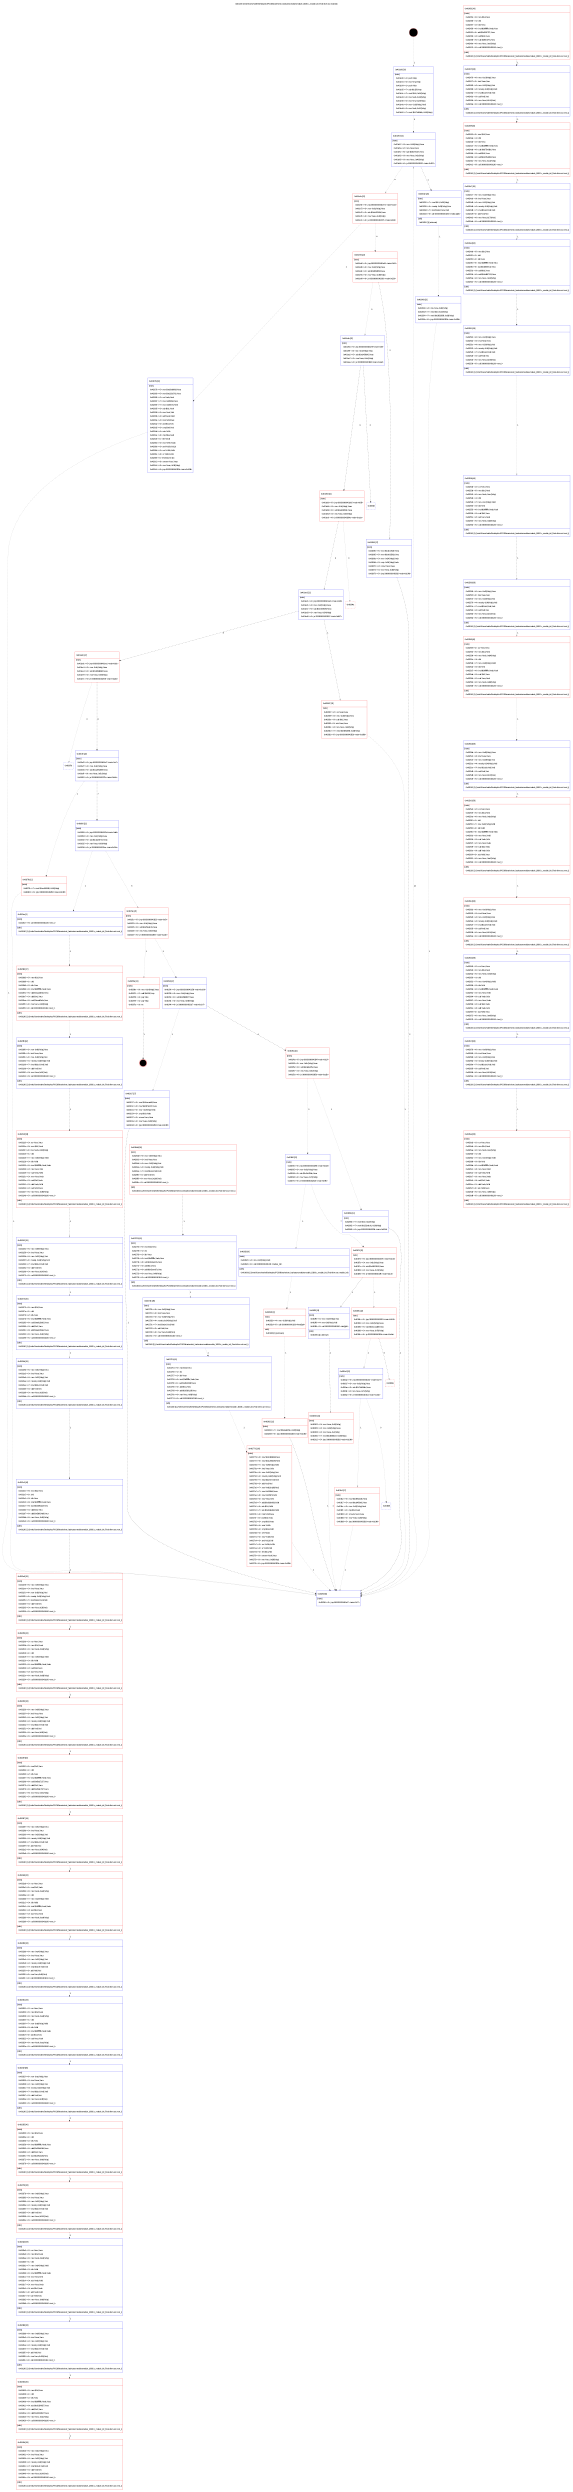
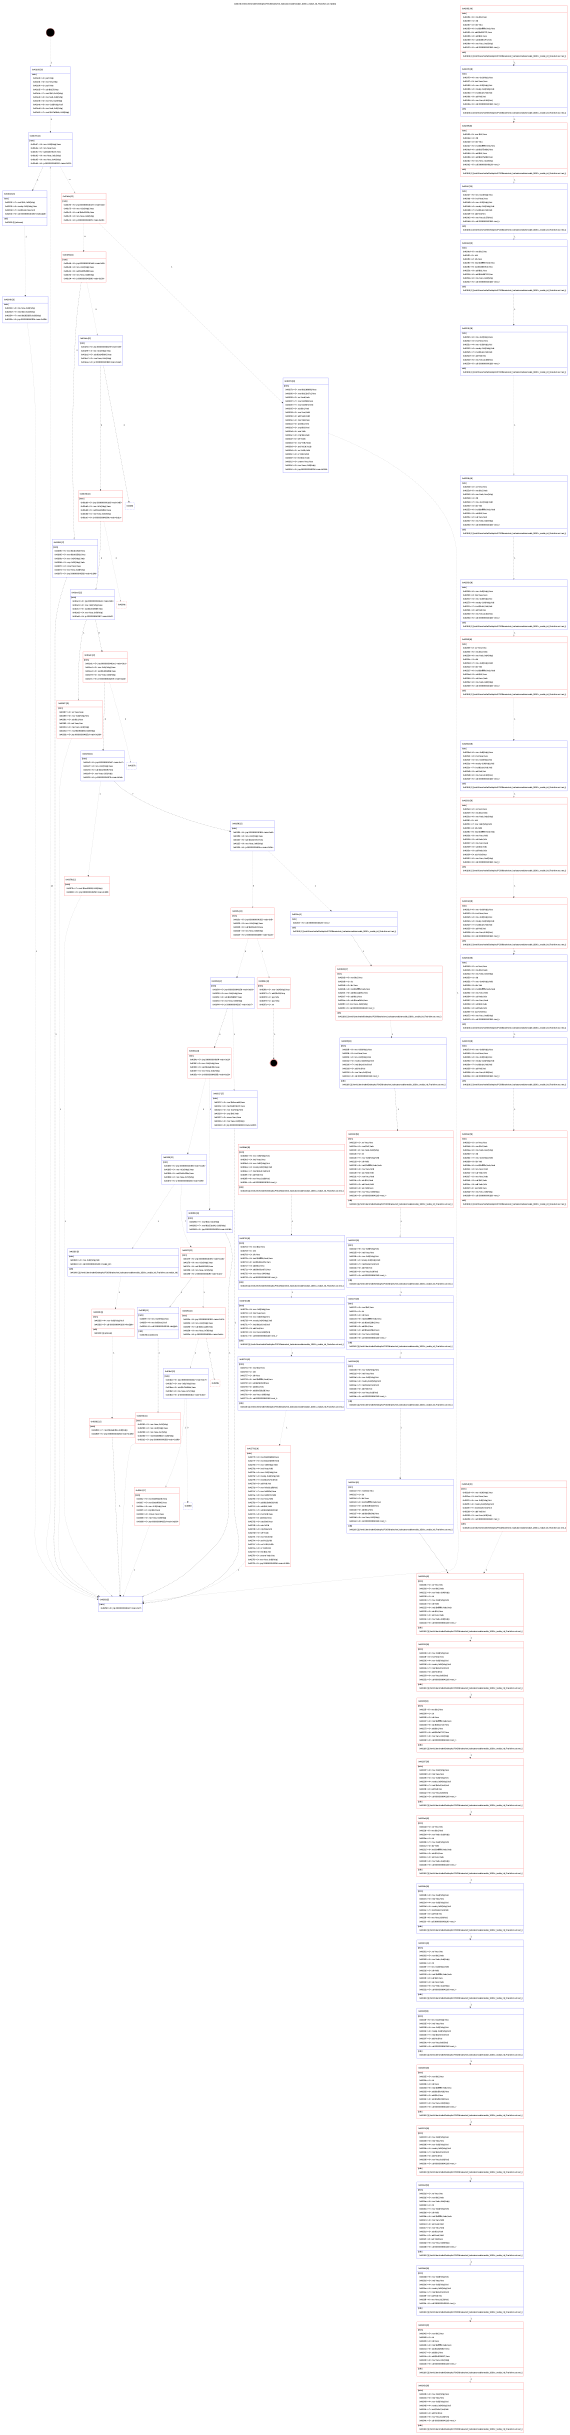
edge "0x4021c0 [40]" -> "0x4021e8 [35]": now "0x4021c0 [40]" -> "0x40220b [46]"
